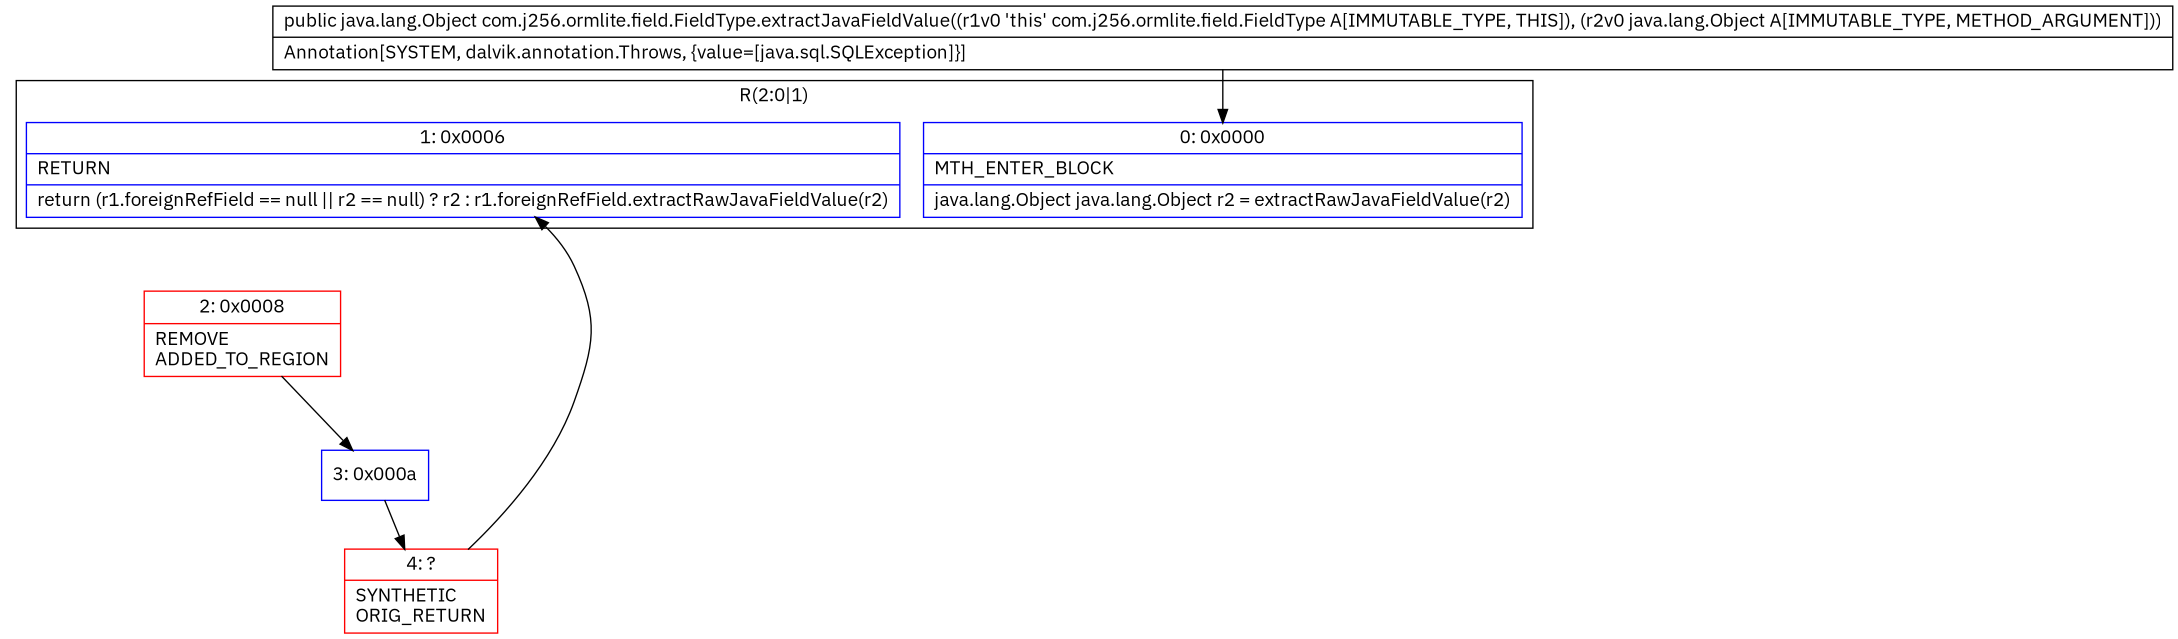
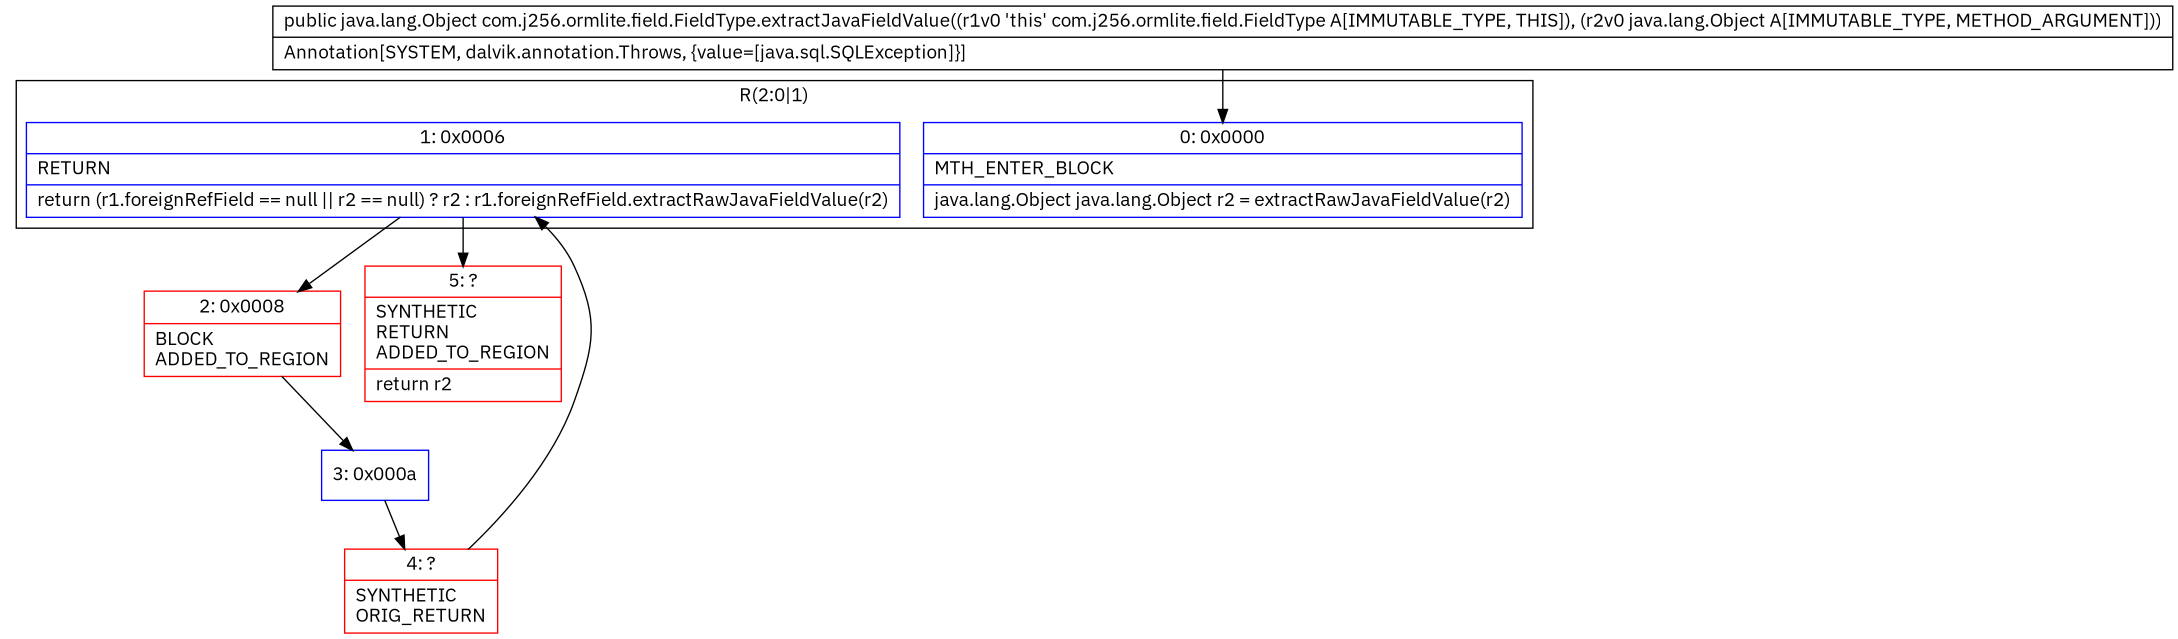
edge "1: 0x0006" -> "2: 0x0008": added
node "5: ?": added
node "2: 0x0008": text "REMOVE" -> "BLOCK"
